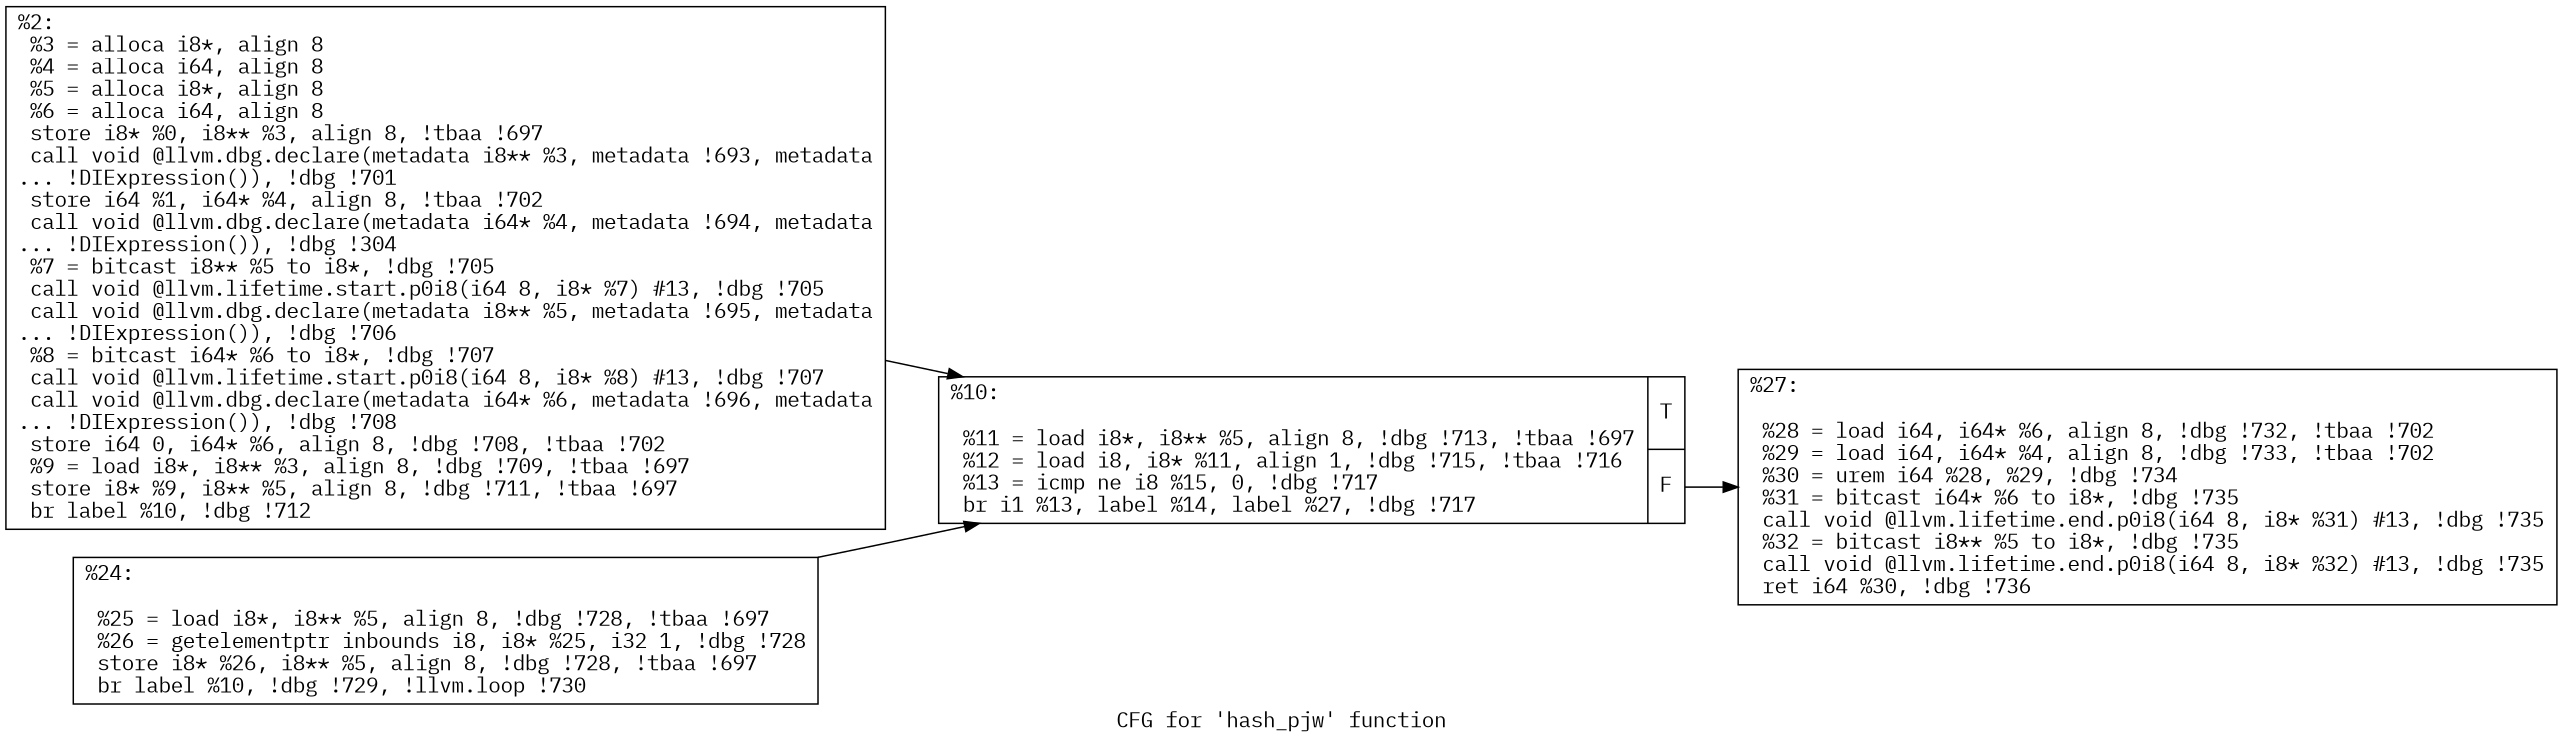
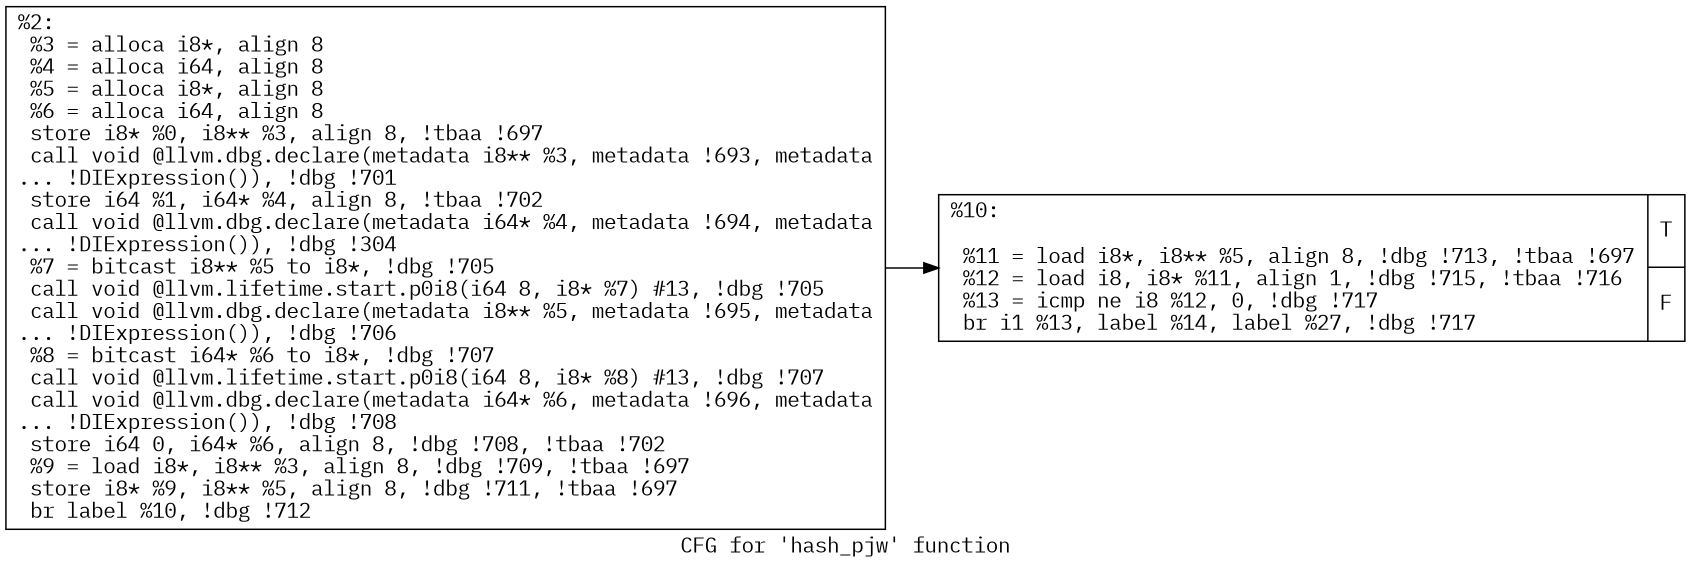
node "%10:": text "%13 = icmp ne i8 %15, 0, !dbg !717" -> "%13 = icmp ne i8 %12, 0, !dbg !717"
node "%27:": removed
node "%24:": removed
